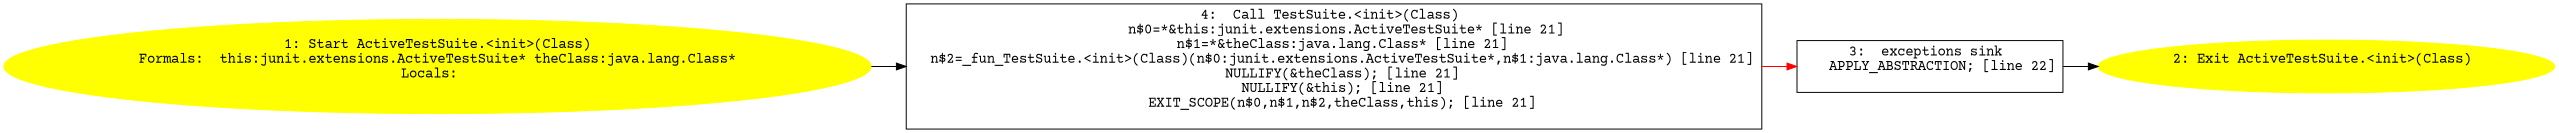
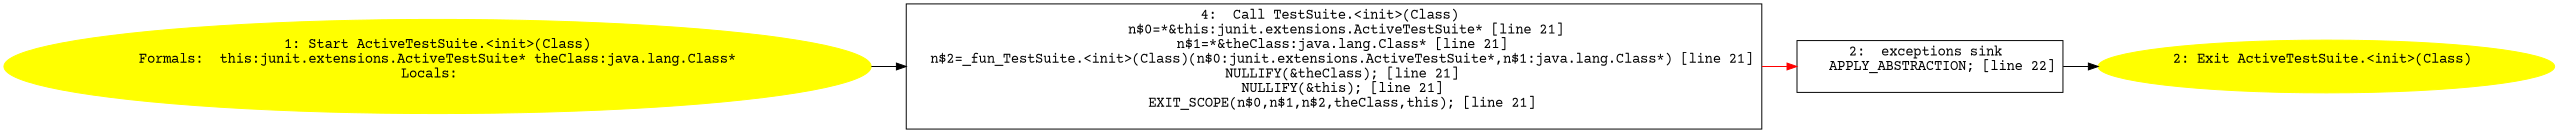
node "3:  exceptions sink APPLY_ABSTRACTION; [line 22]": label "3:  exceptions sink APPLY_ABSTRACTION; [line 22]" -> "2:  exceptions sink APPLY_ABSTRACTION; [line 22]"
